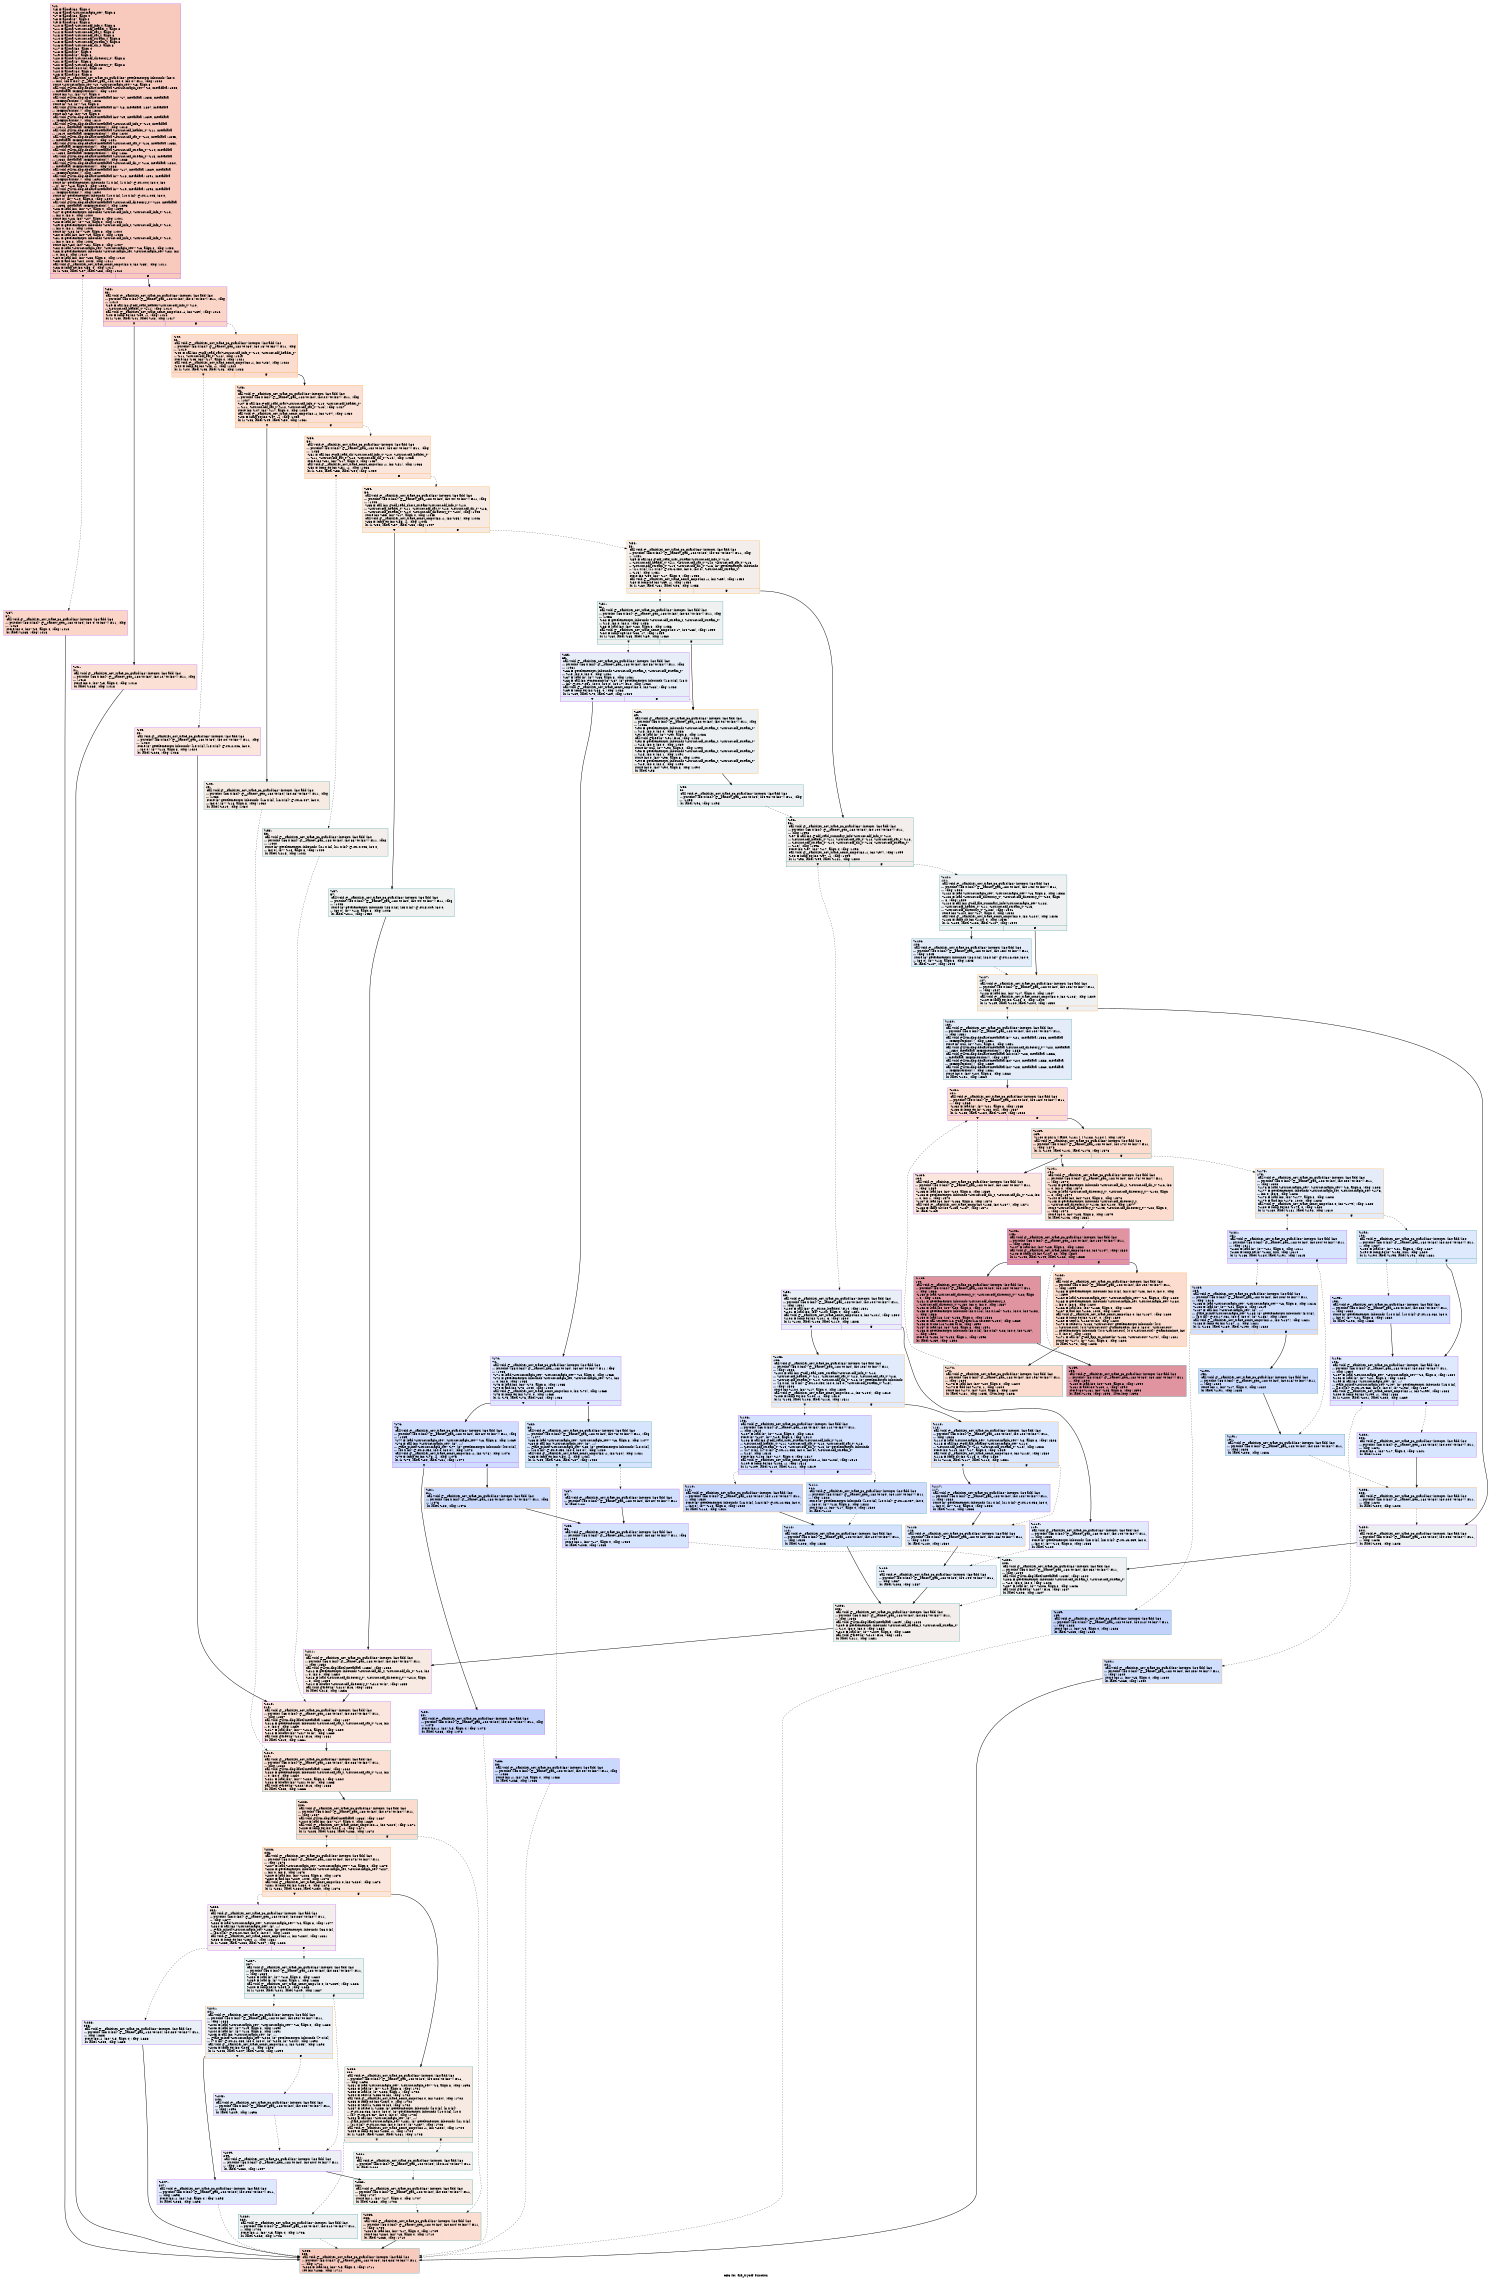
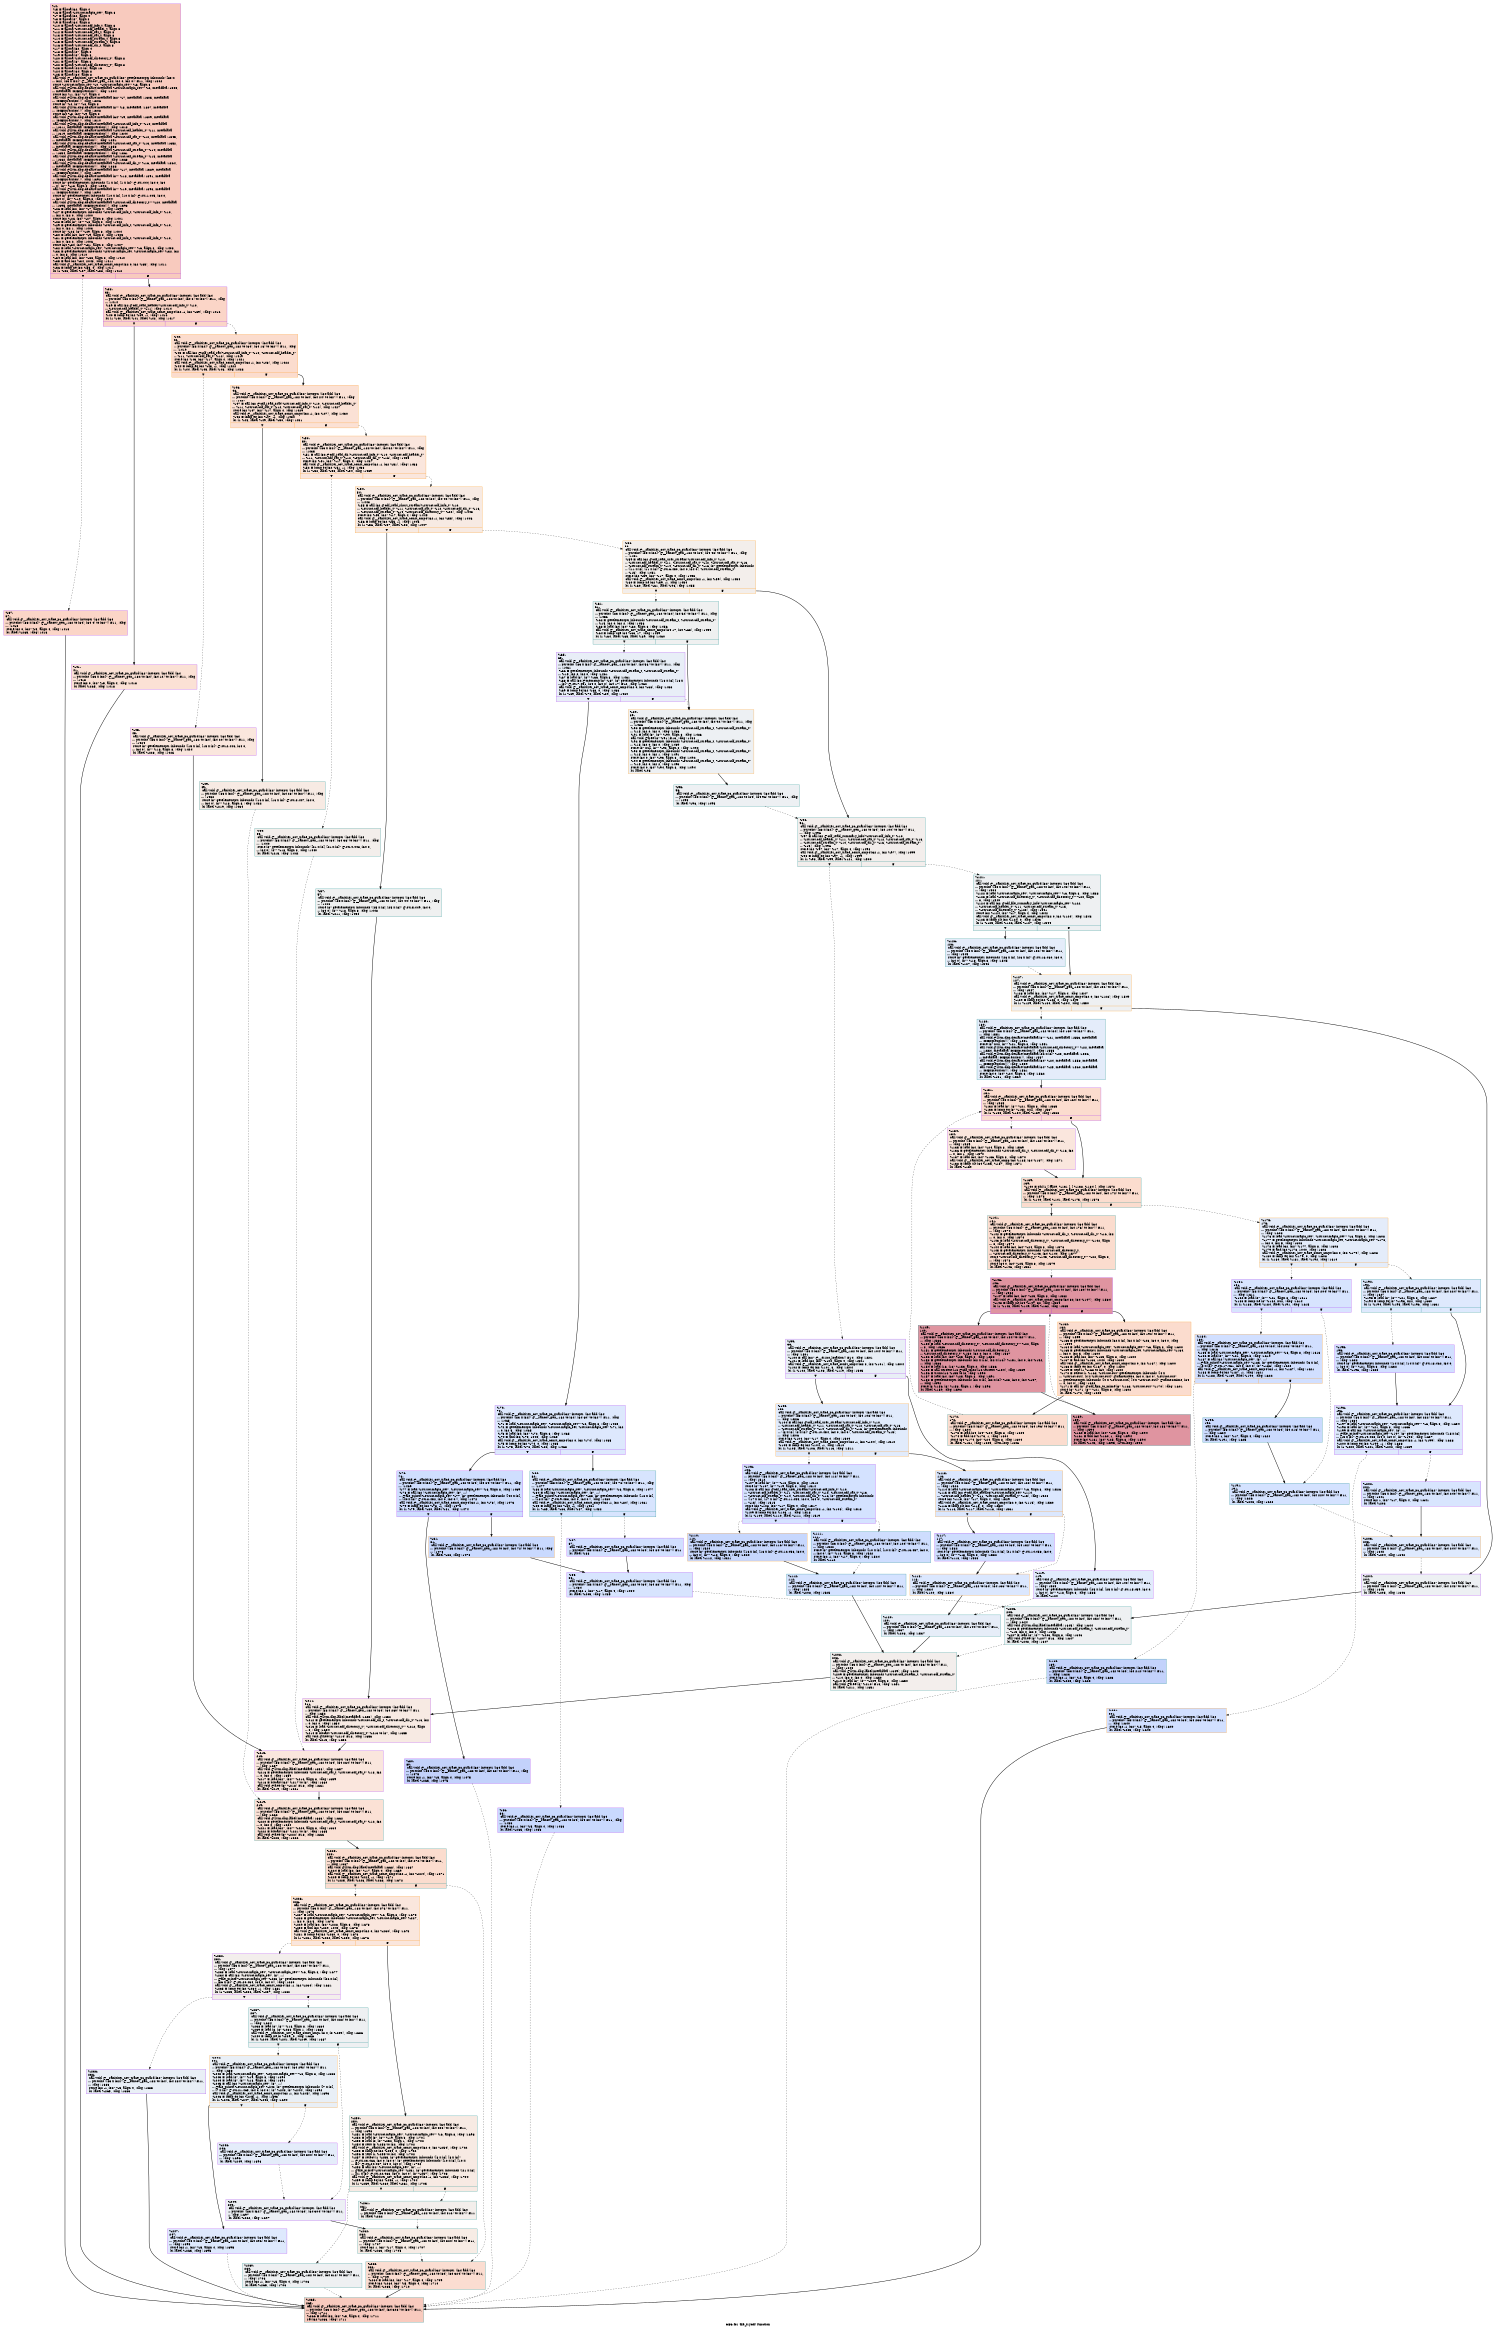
edge "%139:" -> "%134:": reversed
